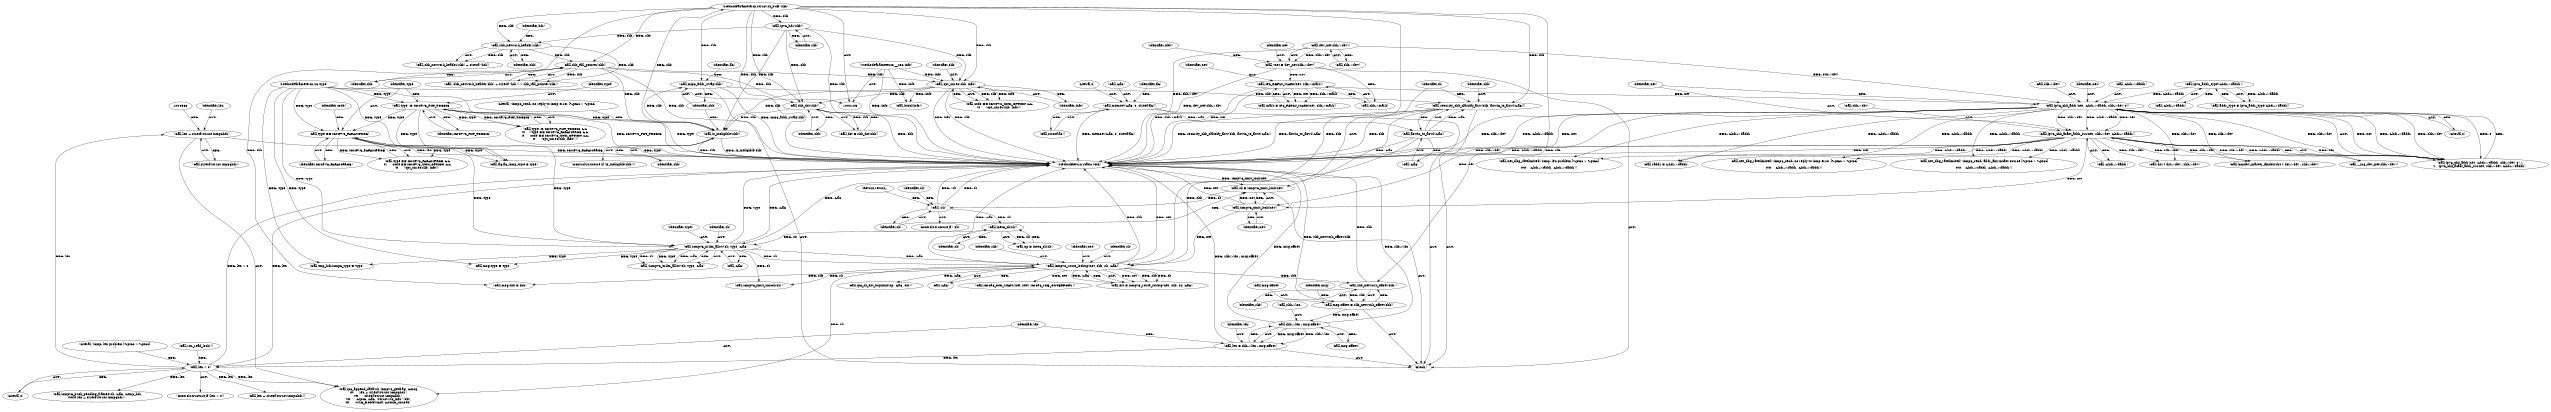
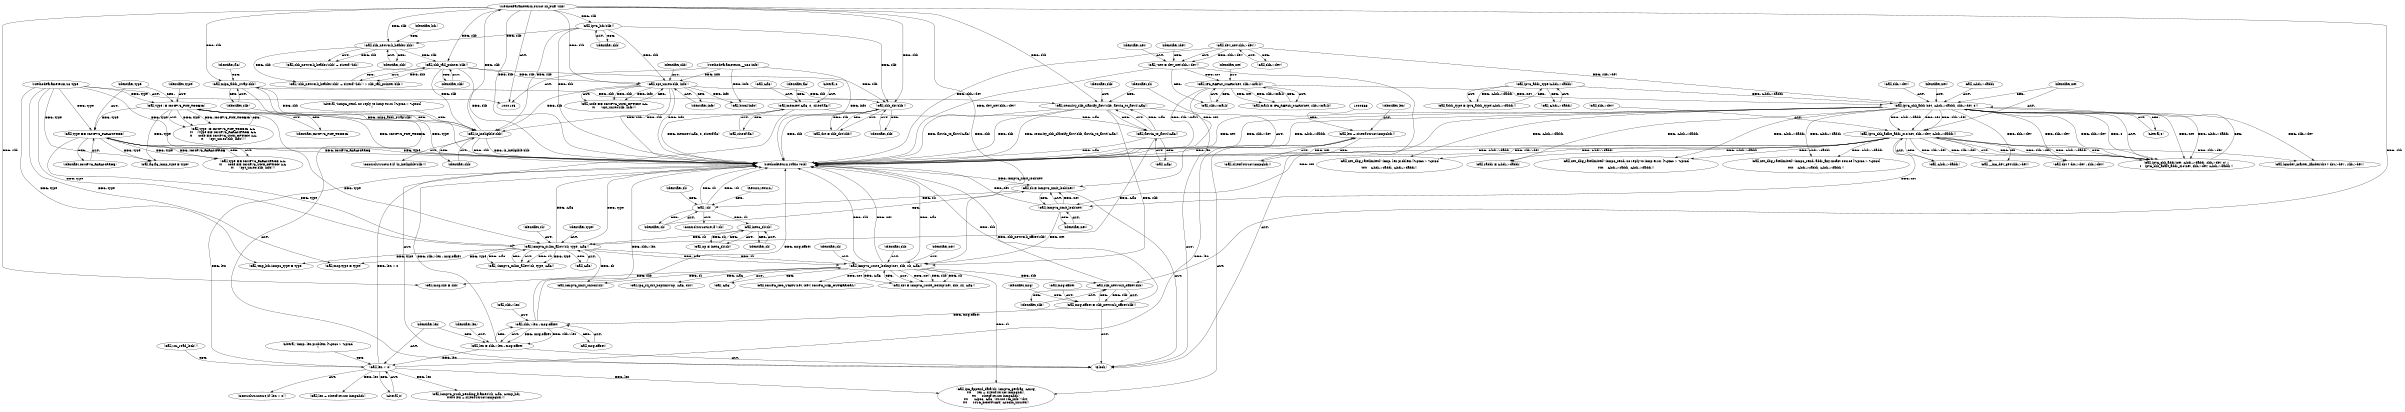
node "(Identifier,code)": removed
edge "(Call,__in6_dev_get(skb->dev))" -> "(Call,ipv6_chk_addr(net, &hdr->daddr, skb->dev, 0))": reversed
